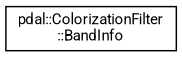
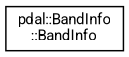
node "pdal::ColorizationFilter ::BandInfo": label "pdal::ColorizationFilter ::BandInfo" -> "pdal::BandInfo ::BandInfo"
